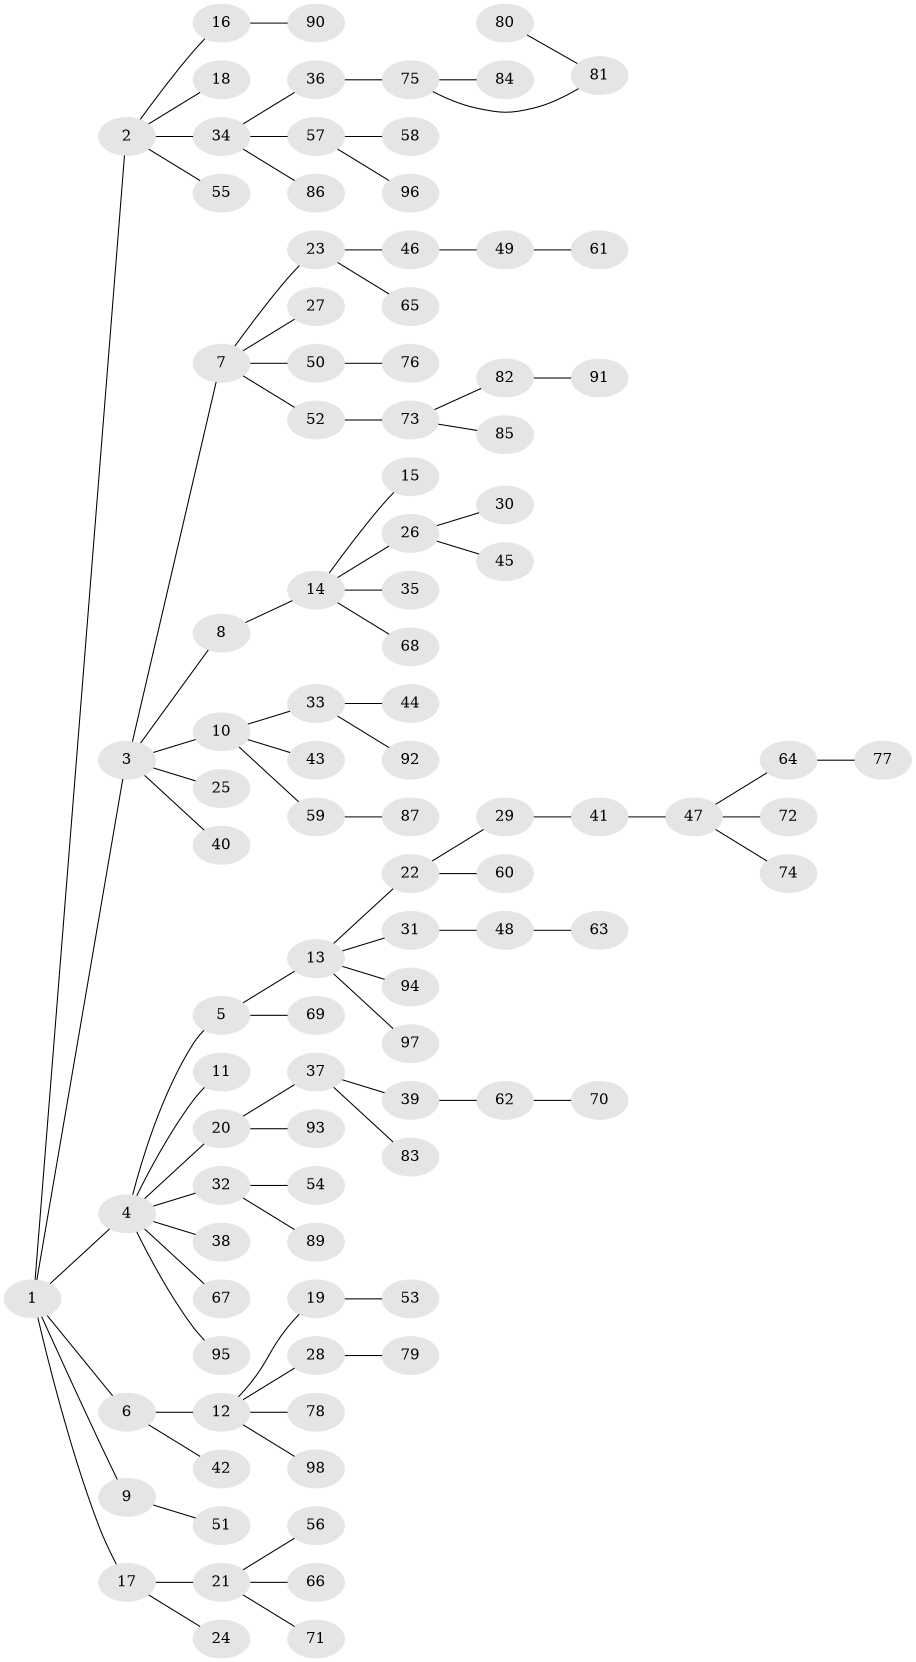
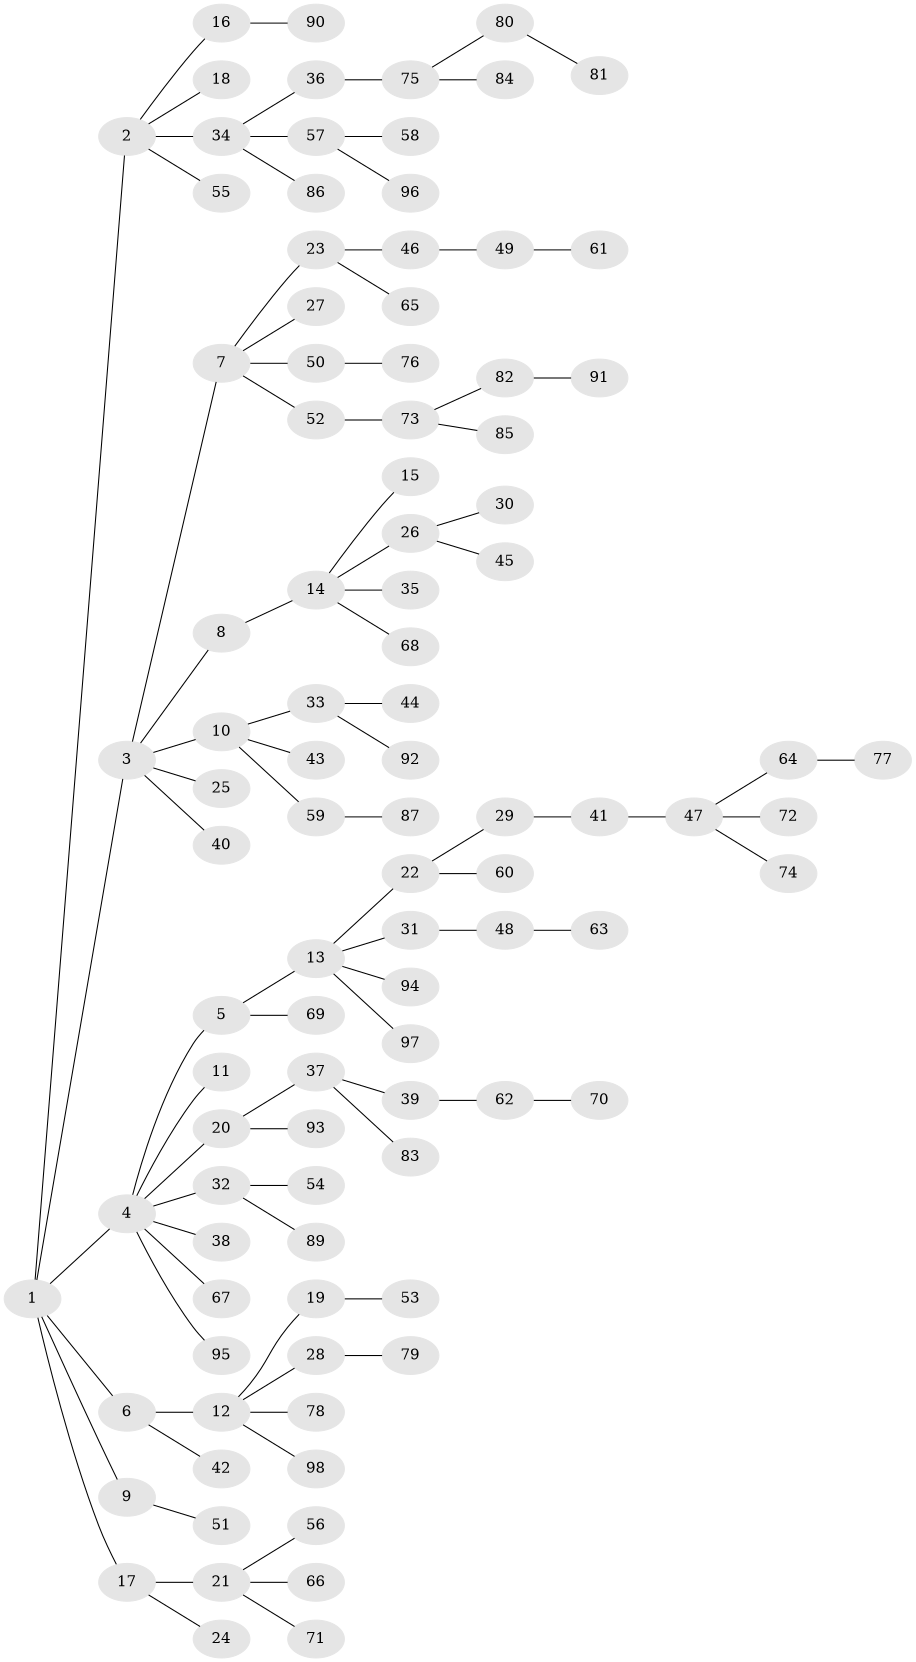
edge "81" -- "75": now "80" -- "75"
